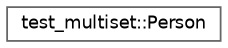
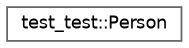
node "test_multiset::Person": label "test_multiset::Person" -> "test_test::Person"
